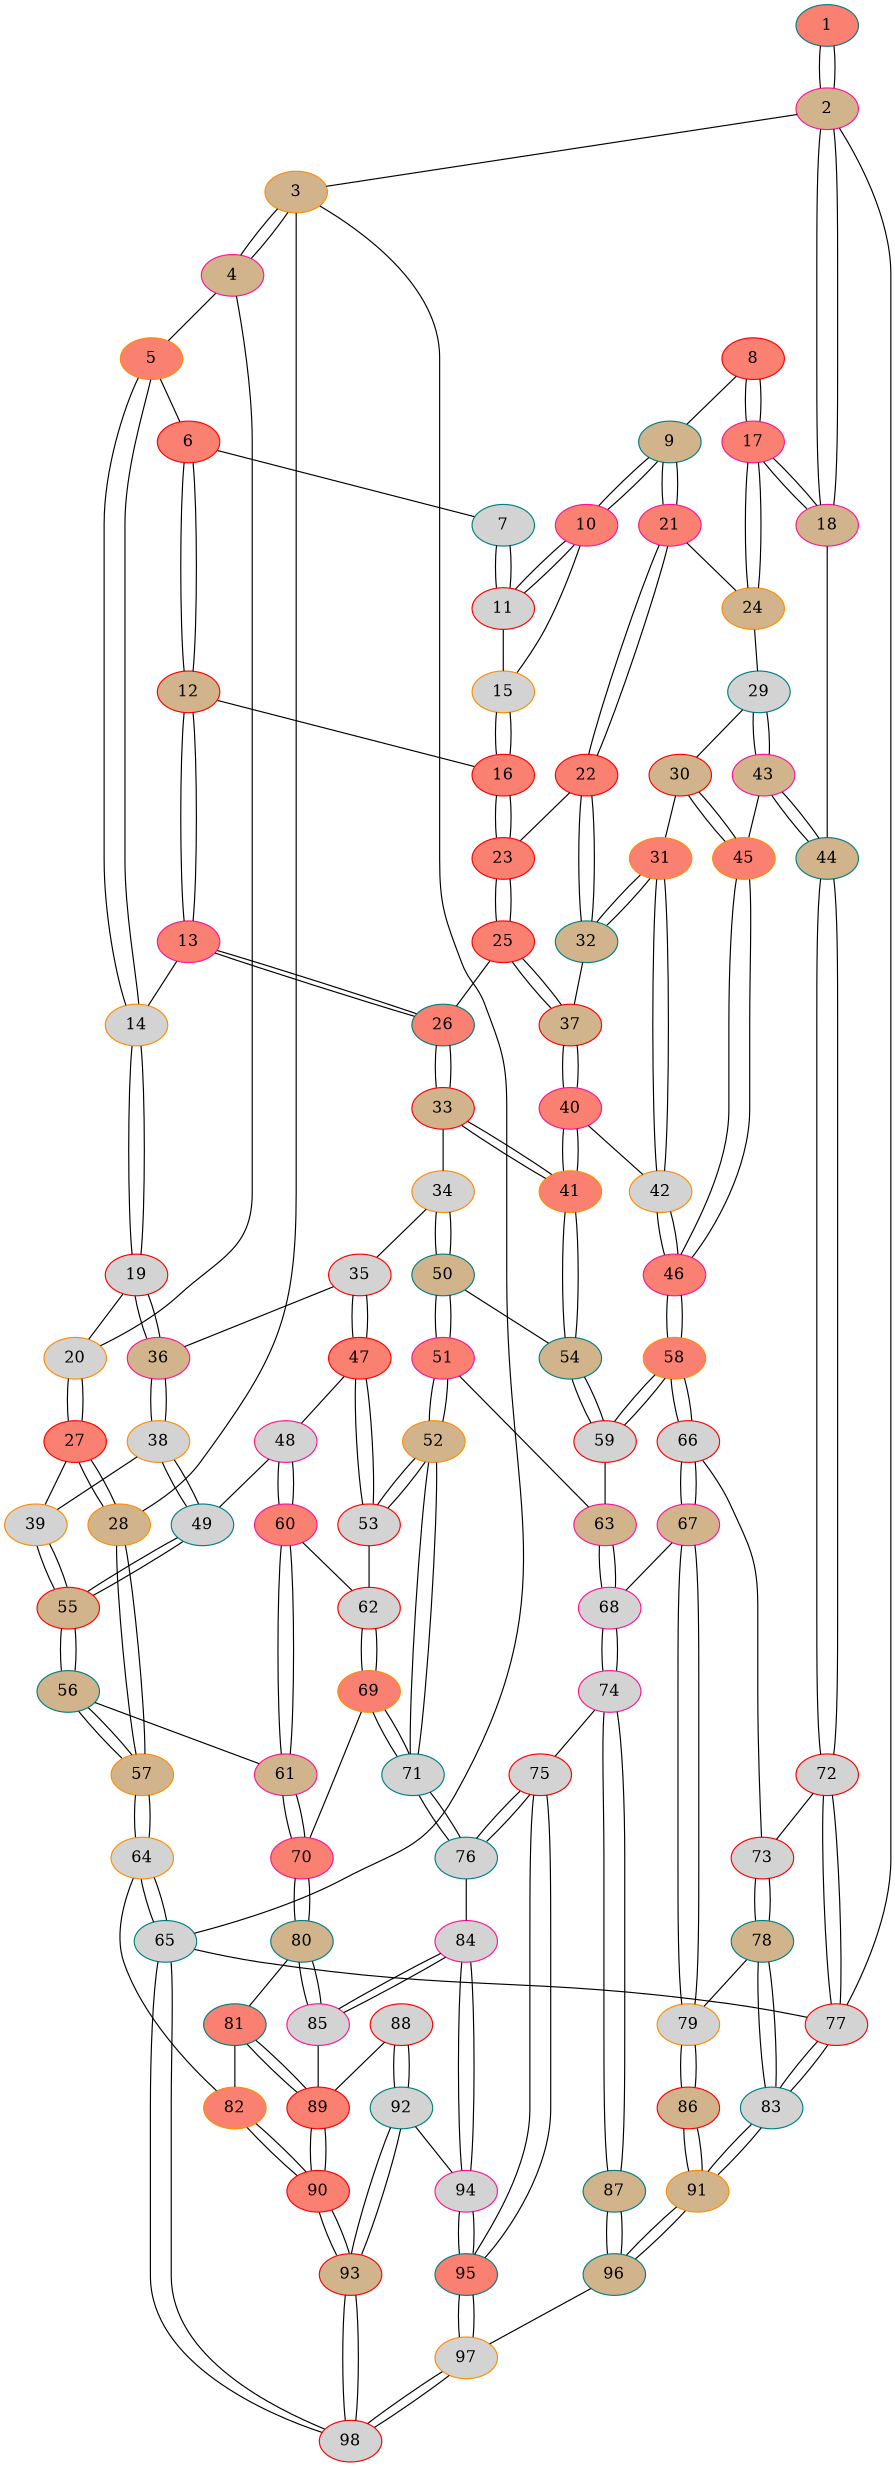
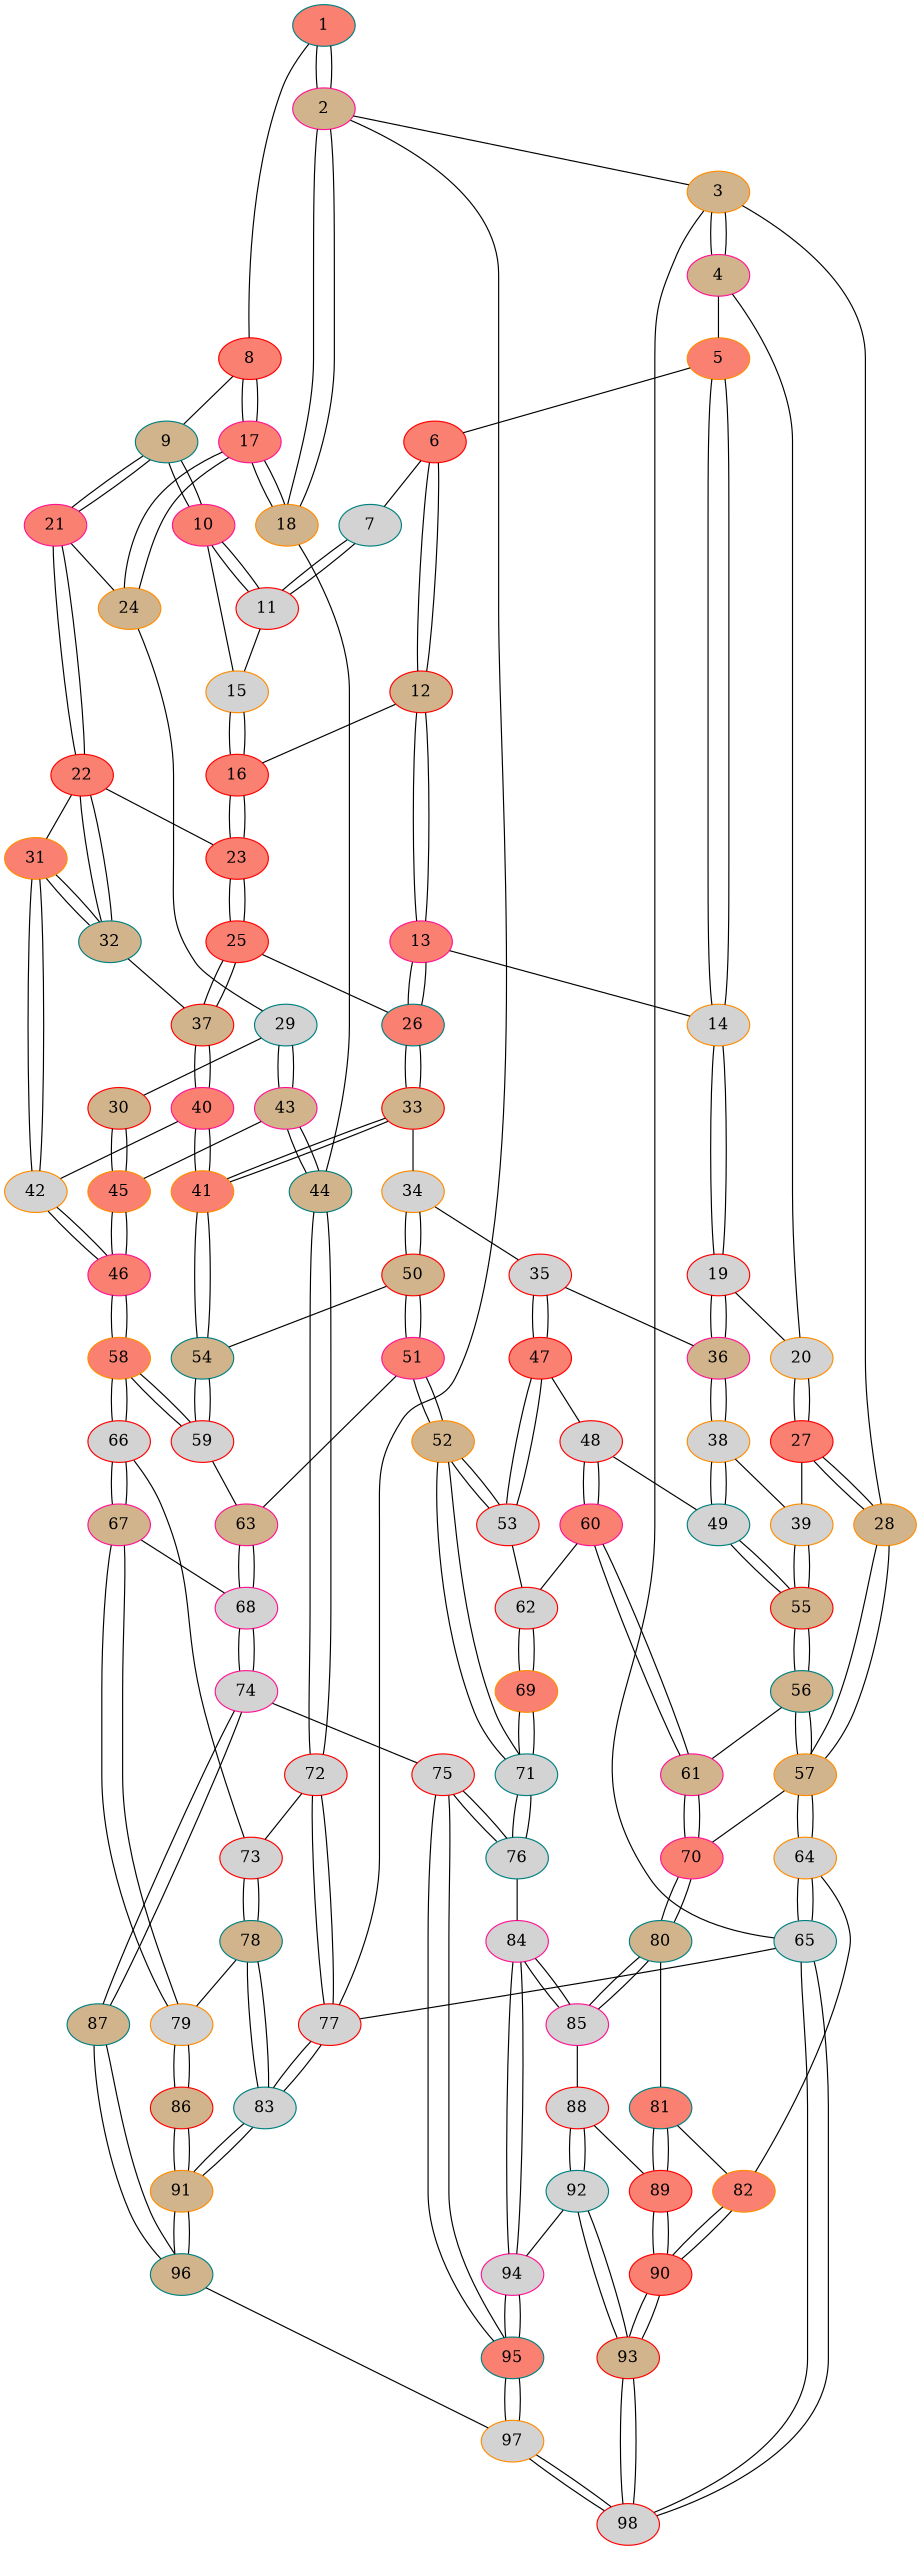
edge "1" -- "8": added
node "18": color deeppink -> darkorange
edge "30" -- "31": now "22" -- "31"
node "50": color teal -> red
node "48": color deeppink -> red
edge "69" -- "70": now "57" -- "70"
edge "85" -- "89": now "85" -- "88"
